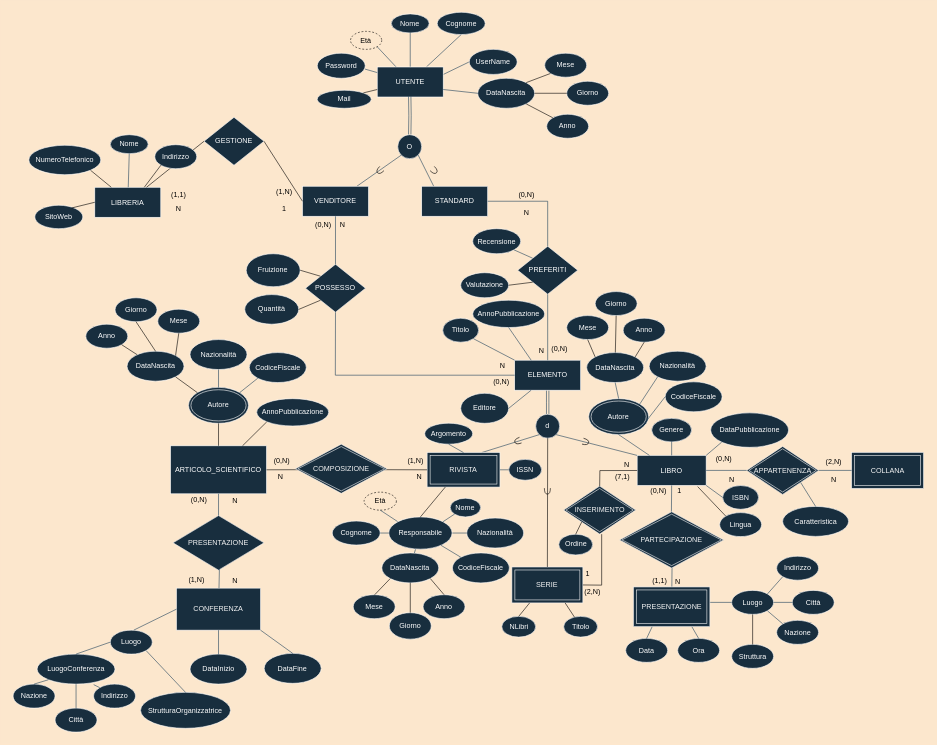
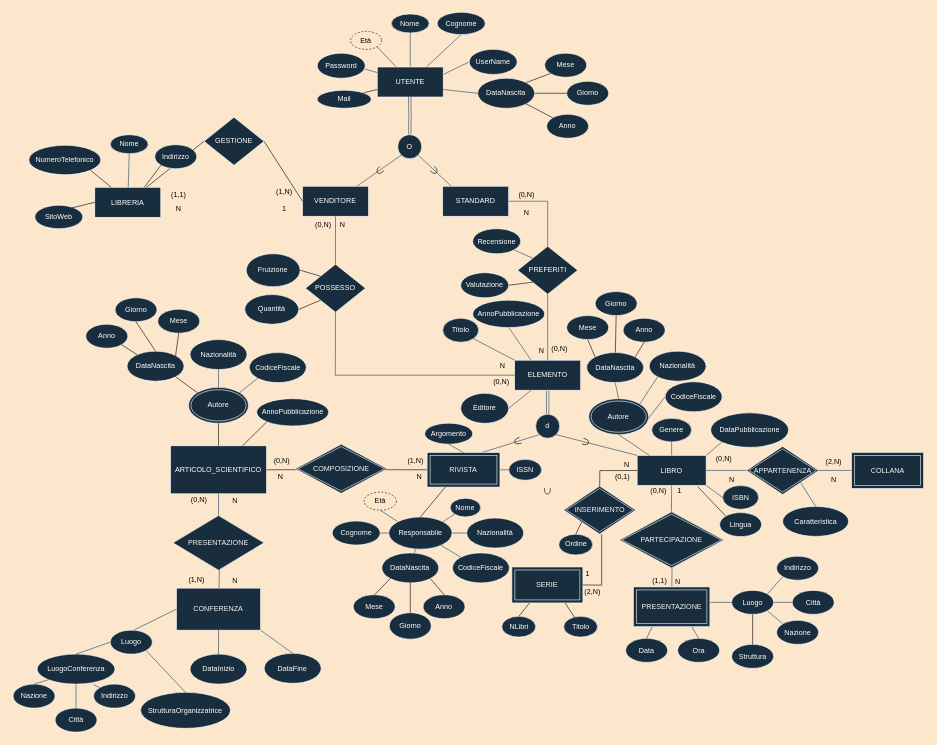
node "STANDARD": moved (455, 201) -> (476, 201)
node "(7,1)": label "(7,1)" -> "(0,1)"
edge "d" -- "SERIE": removed
